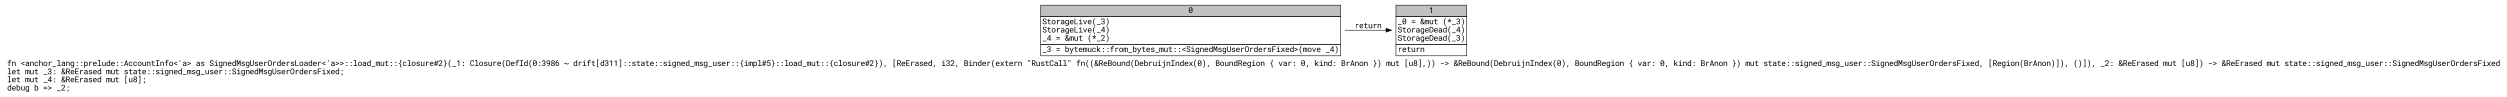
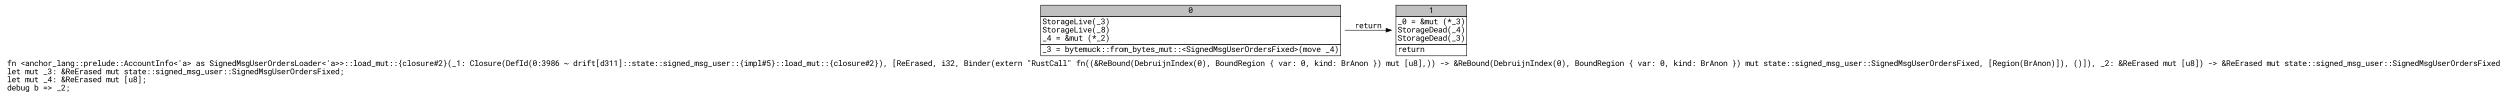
node "0": text "StorageLive(_4)" -> "StorageLive(_8)"
